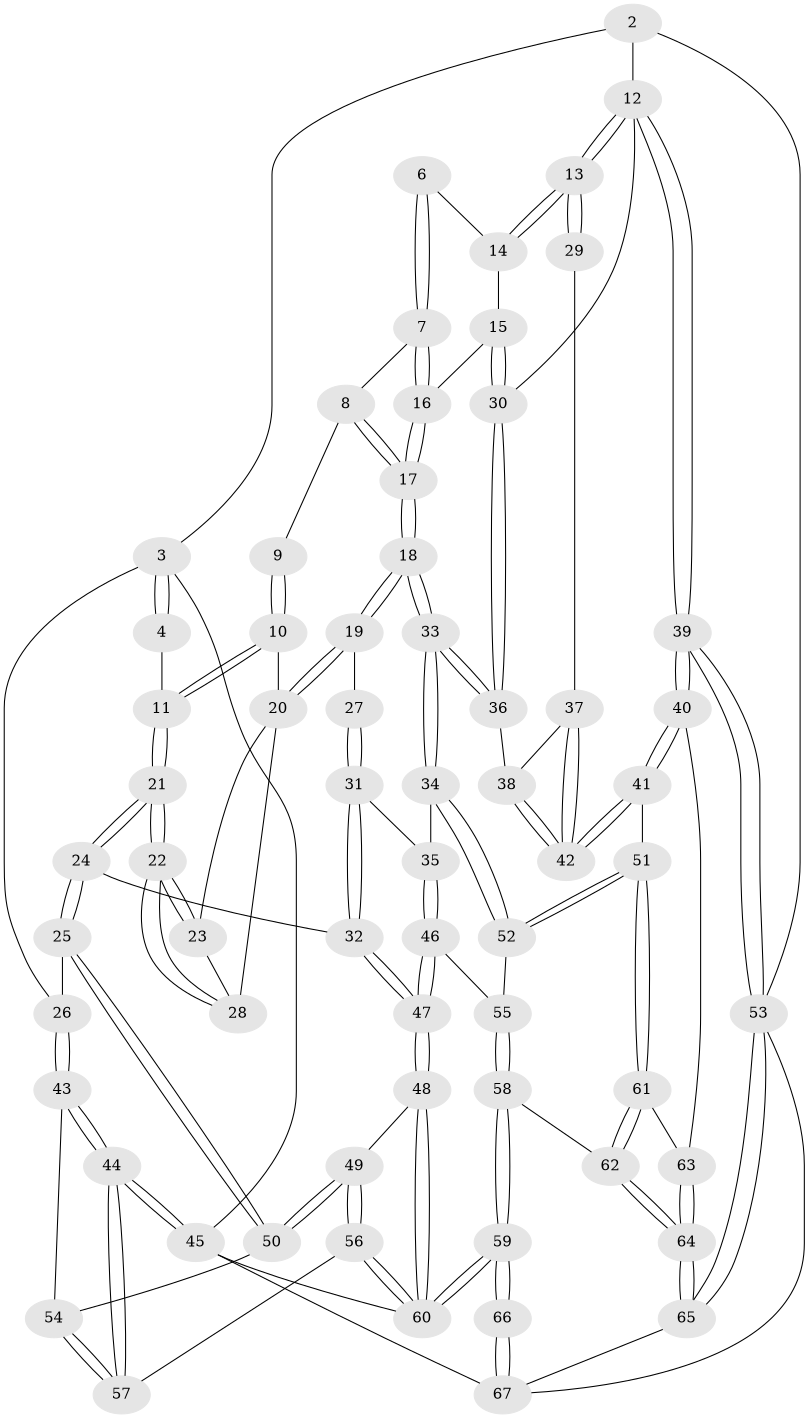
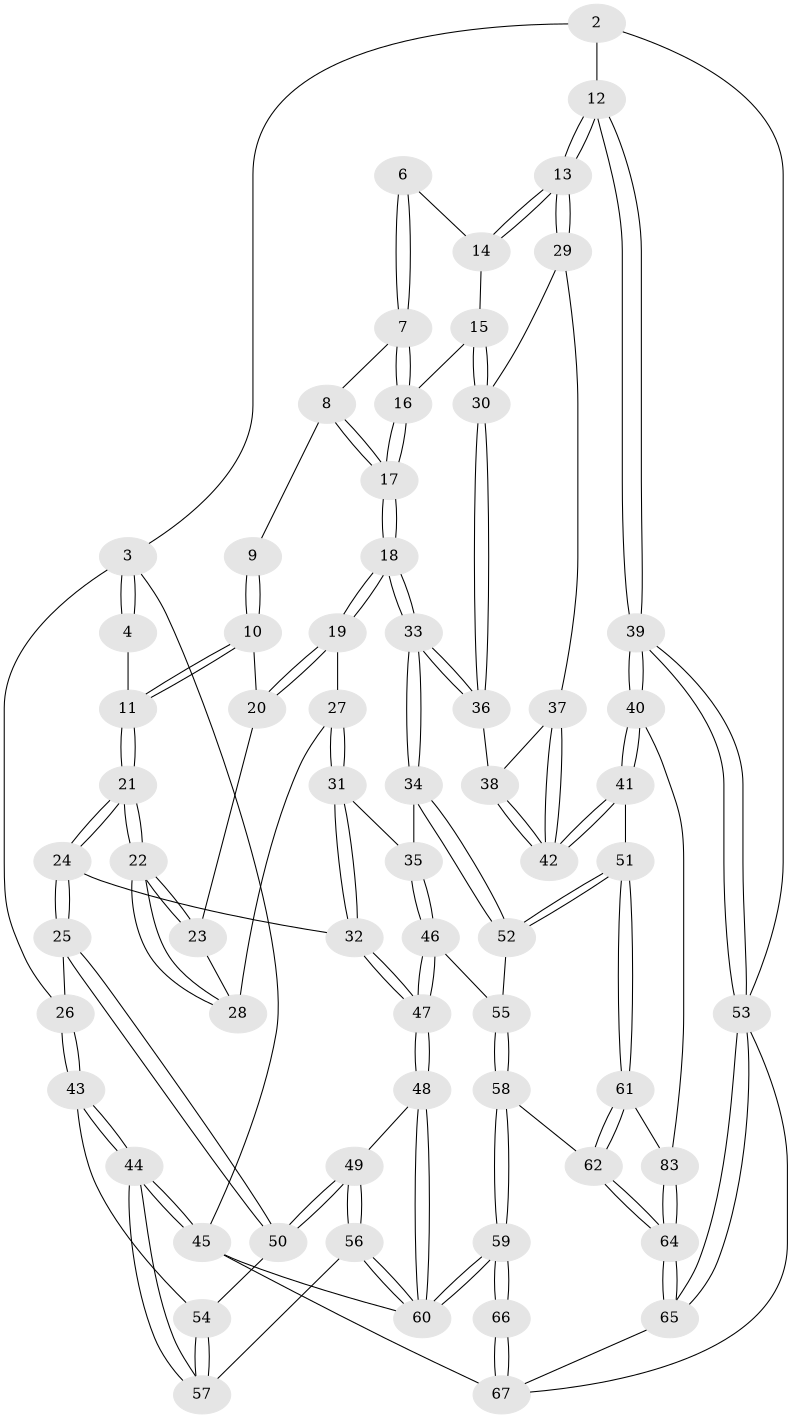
edge "12" -- "30": now "29" -- "30"
edge "20" -- "28": now "27" -- "28"
node "63": label "63" -> "83"
